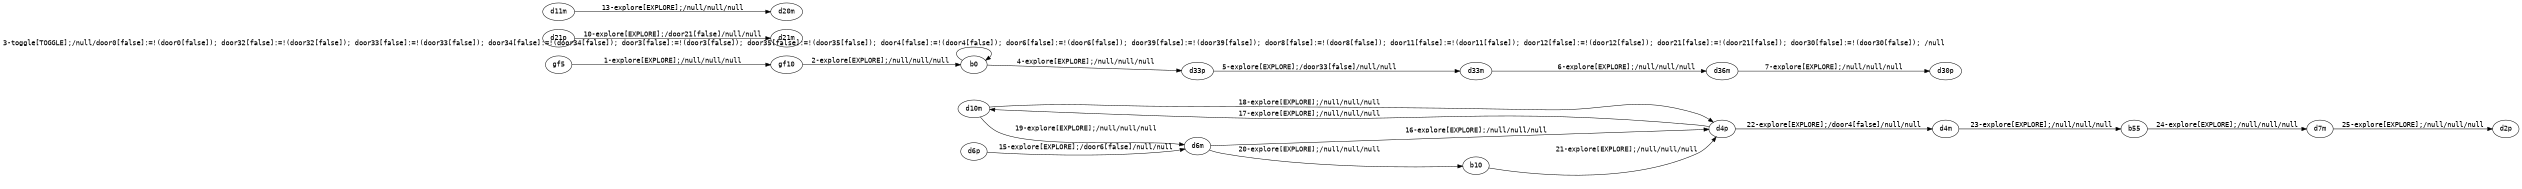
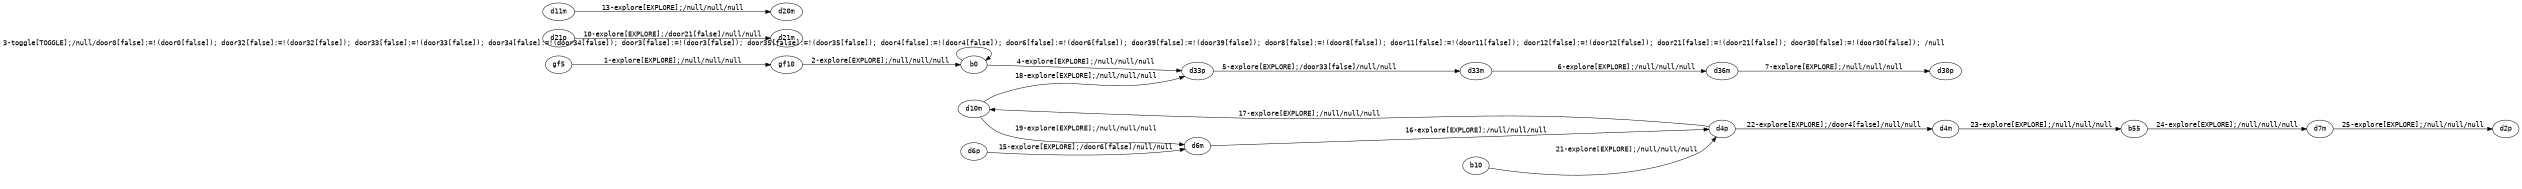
edge "d10m" -> "d4p": now "d10m" -> "d33p"
edge "d6m" -> "b10": removed, label "20-explore[EXPLORE];/null/null/null"
